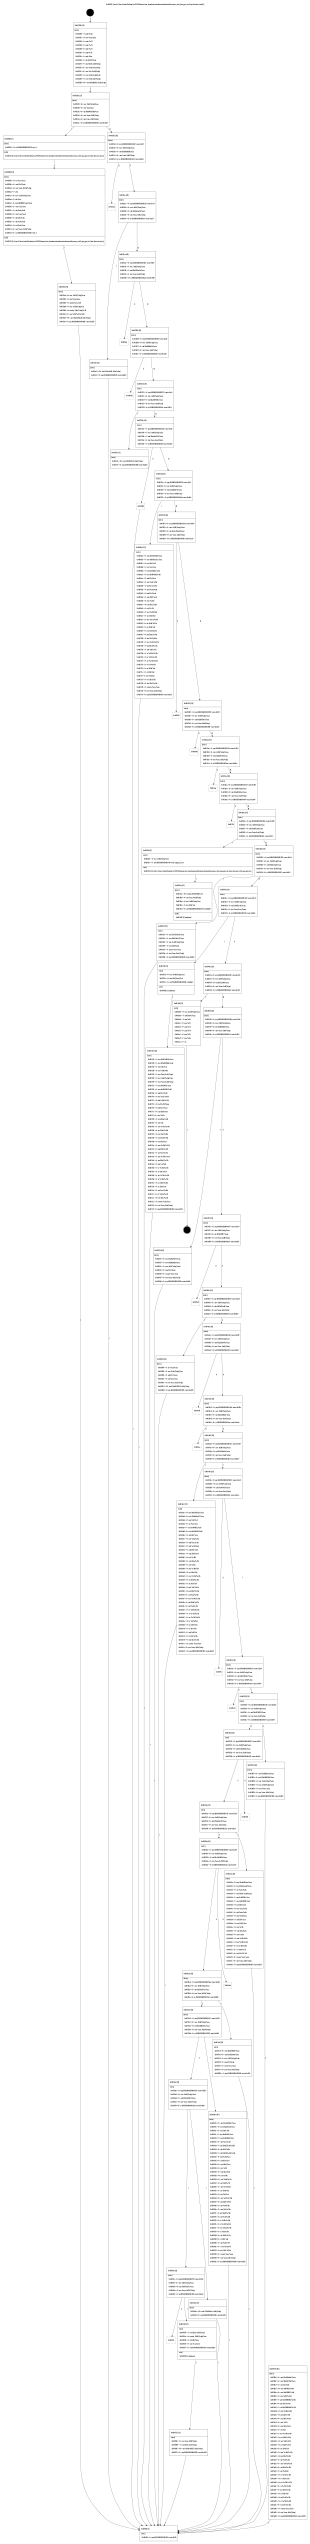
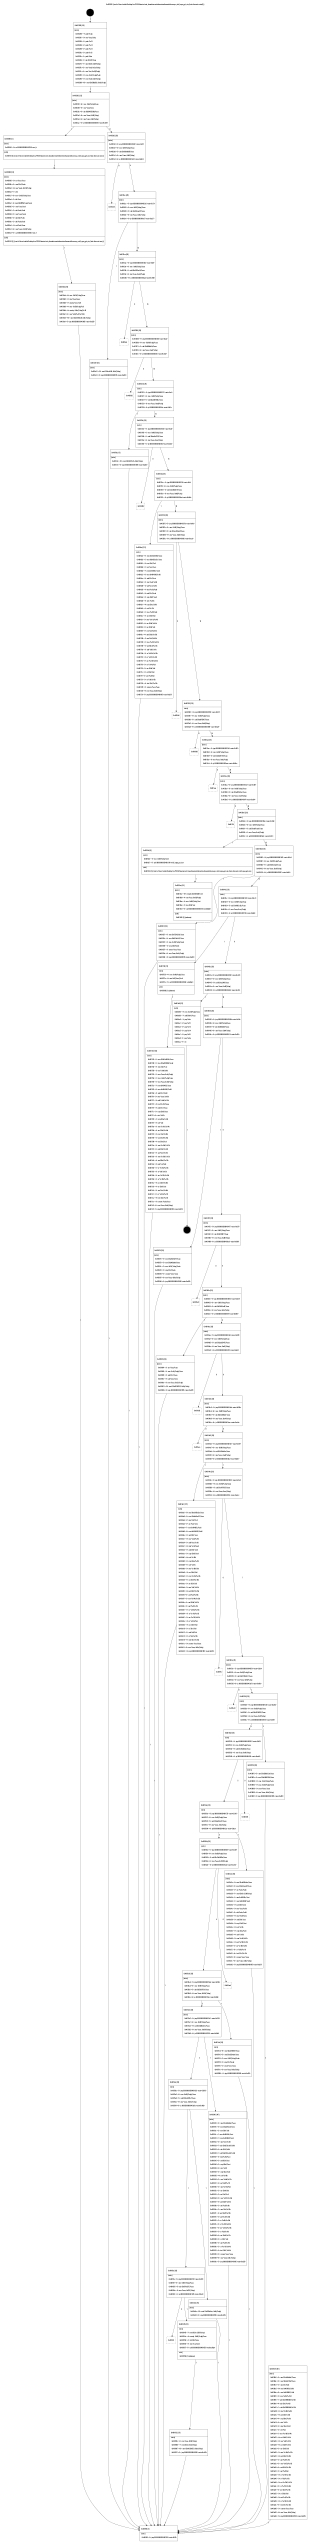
edge "0x401d8d" -> "0x401f85 [5]": now "0x4017dc [15]" -> "0x401f85 [5]"
